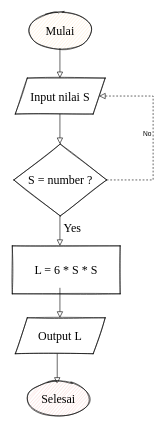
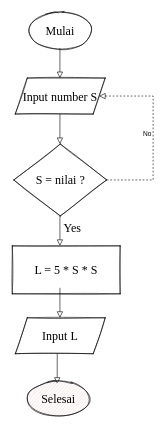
node "Mulai": fillcolor #ffe6cc -> #ffffff
node "Input nilai S": label "Input nilai S" -> "Input number S"
node "S = number ?": label "S = number ?" -> "S = nilai ?"
node "L = 6 * S * S": label "L = 6 * S * S" -> "L = 5 * S * S"
node "Output L": label "Output L" -> "Input L"
